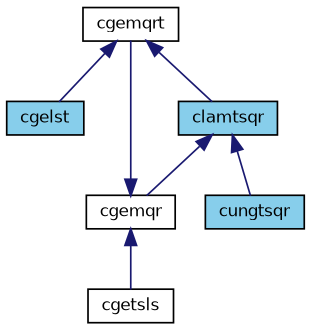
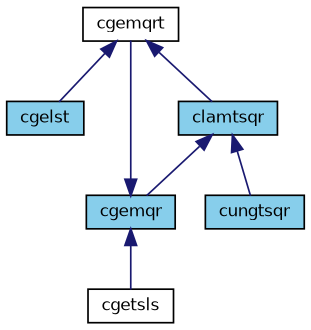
node "cgemqr": fillcolor white -> skyblue
